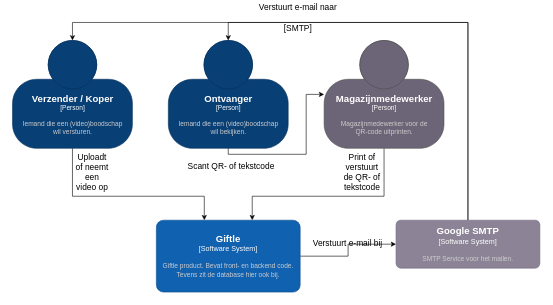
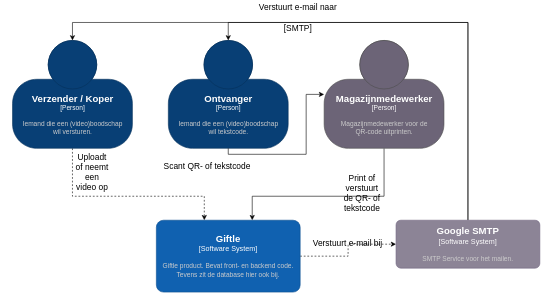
node "Ontvanger [Person] Iemand die een (video)boodschap wil bekijken.": label "Ontvanger [Person] Iemand die een (video)boodschap wil bekijken." -> "Ontvanger [Person] Iemand die een (video)boodschap wil tekstcode."
node "Scant QR- of tekstcode": moved (231, 167) -> (207, 167)
node "Print of verstuurt de QR- of tekstcode": moved (362, 173) -> (362, 194)
edge "Verzender / Koper [Person] Iemand die een (video)boodschap wil versturen." -> "Giftle [Software System] Giftle product. Bevat front- en backend code. Tevens zit de database hier ook bij.": style solid -> dashed
edge "Giftle [Software System] Giftle product. Bevat front- en backend code. Tevens zit de database hier ook bij." -> "Google SMTP [Software System] SMTP Service voor het mailen.": style solid -> dashed
